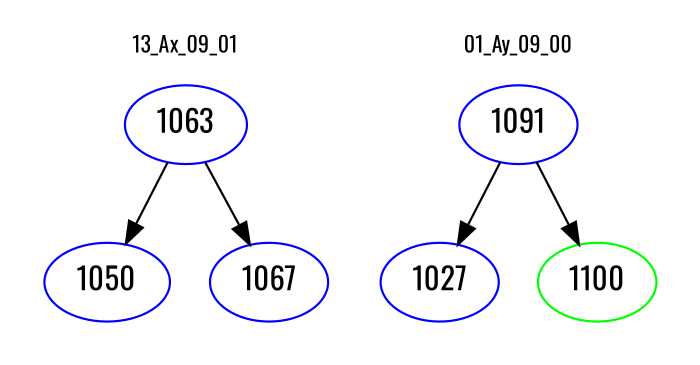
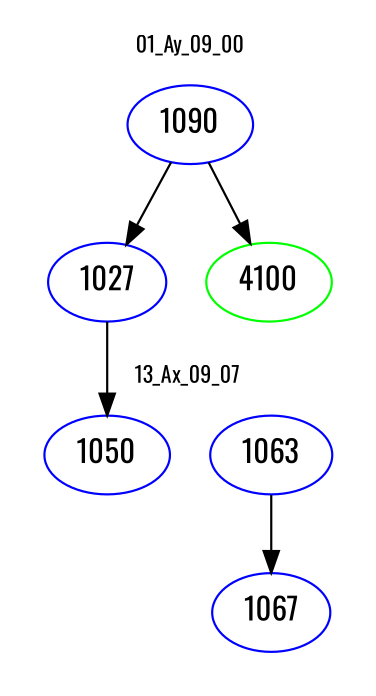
cluster "13_Ax_09_01": label "13_Ax_09_01" -> "13_Ax_09_07"
node "1091": label "1091" -> "1090"
edge "1063" -> "1050": now "1027" -> "1050"
node "1100": label "1100" -> "4100"
